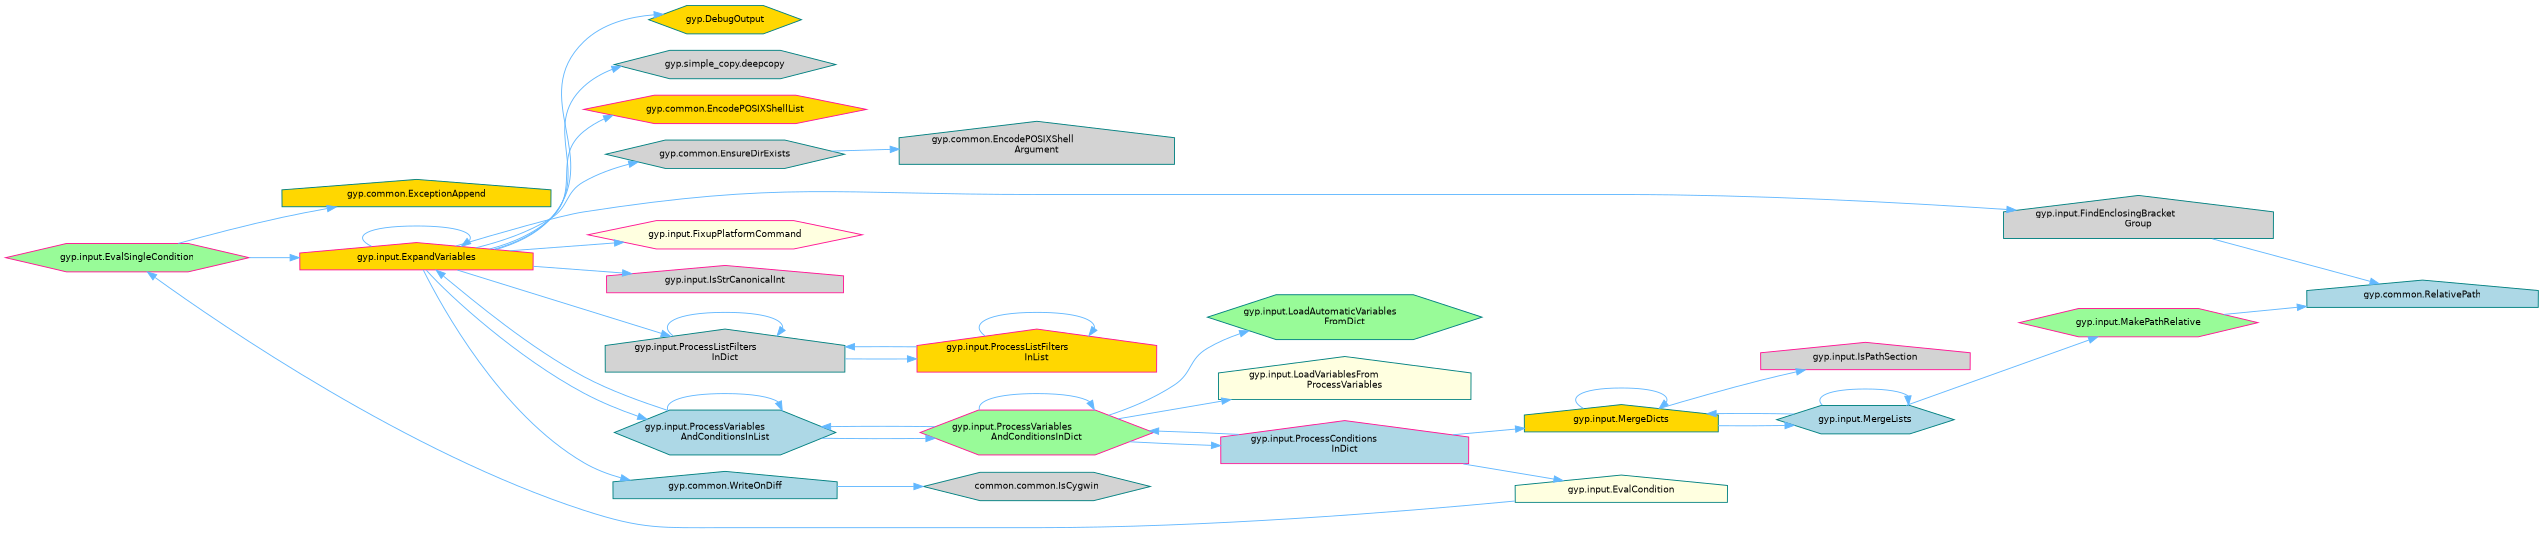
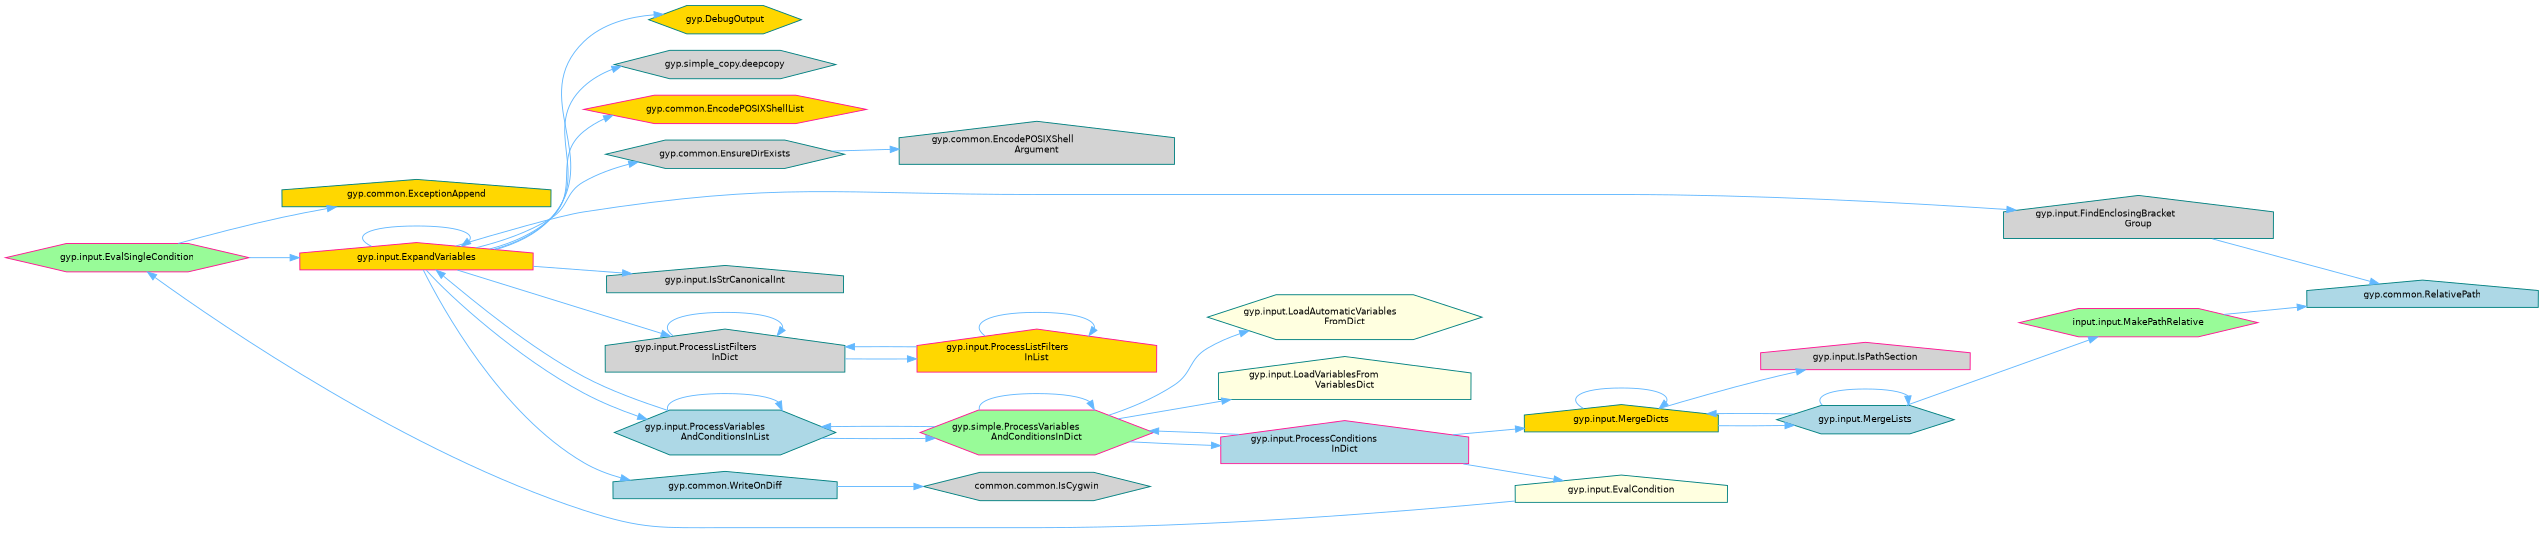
node "gyp.input.FixupPlatformCommand": removed
node "gyp.input.IsStrCanonicalInt": color deeppink -> teal
node "gyp.input.LoadAutomaticVariables FromDict": fillcolor palegreen -> lightyellow
node "gyp.input.MakePathRelative": label "gyp.input.MakePathRelative" -> "input.input.MakePathRelative"
node "gyp.input.LoadVariablesFrom ProcessVariables": label "gyp.input.LoadVariablesFrom ProcessVariables" -> "gyp.input.LoadVariablesFrom VariablesDict"
node "gyp.input.ProcessVariables AndConditionsInDict": label "gyp.input.ProcessVariables AndConditionsInDict" -> "gyp.simple.ProcessVariables AndConditionsInDict"
